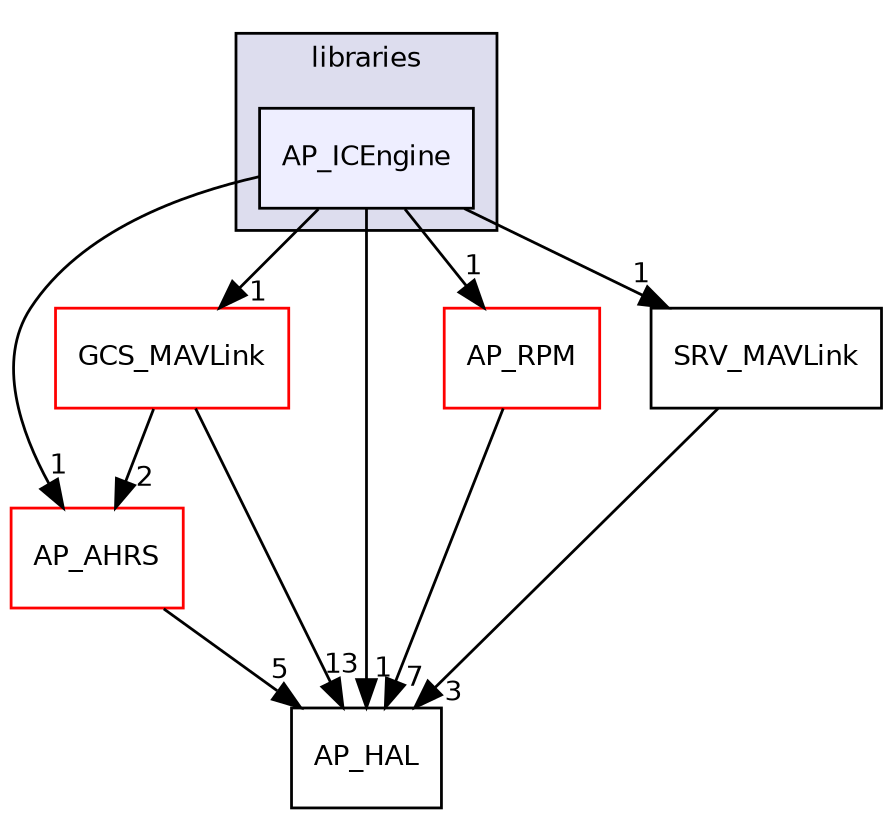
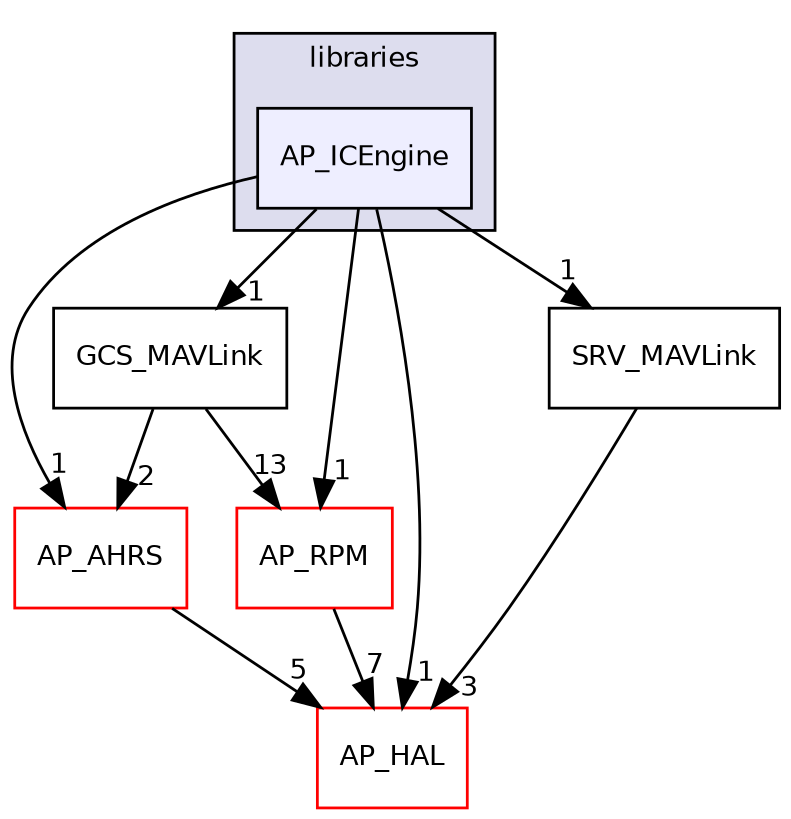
node "GCS_MAVLink": color red -> black
edge "GCS_MAVLink" -> "AP_HAL": now "GCS_MAVLink" -> "AP_RPM"
node "AP_HAL": color black -> red
